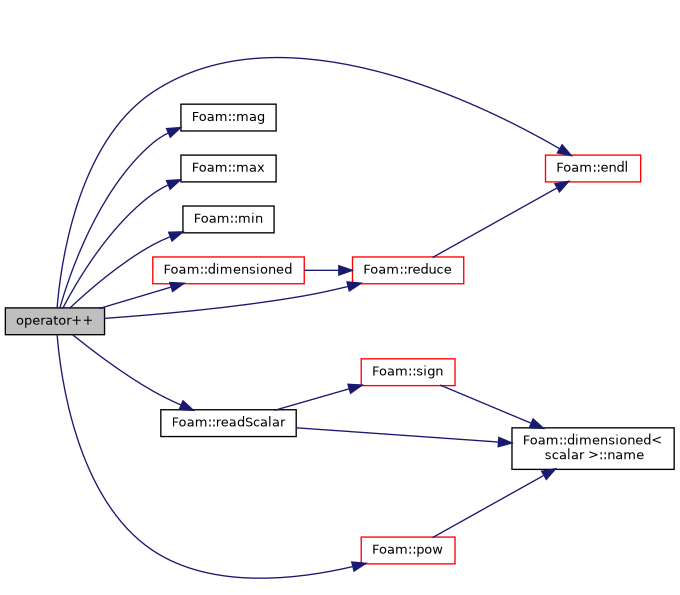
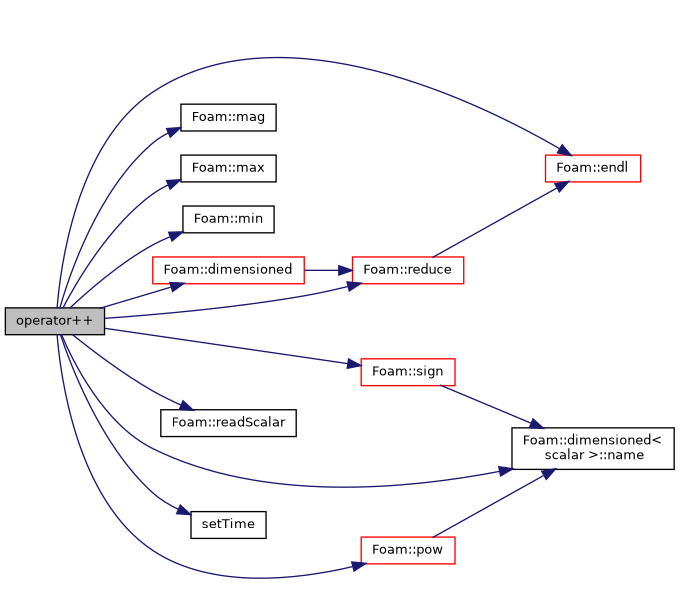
edge "Foam::readScalar" -> "Foam::sign": now "operator++" -> "Foam::sign"
edge "Foam::readScalar" -> "Foam::dimensioned< scalar >::name": now "operator++" -> "Foam::dimensioned< scalar >::name"
node "setTime": added
